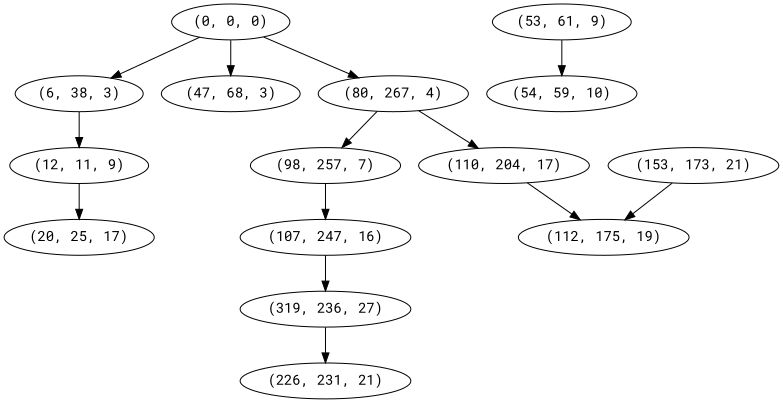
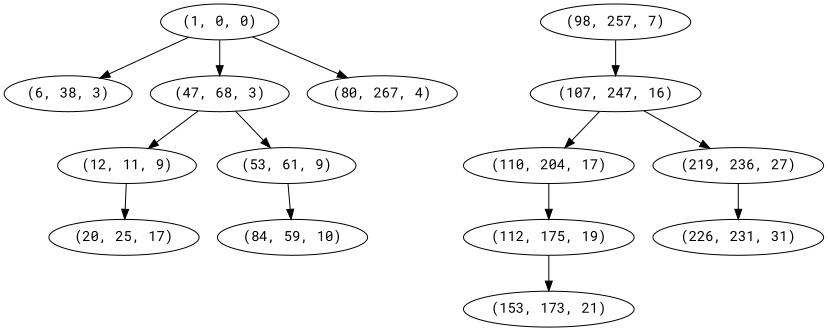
node "(0, 0, 0)": label "(0, 0, 0)" -> "(1, 0, 0)"
node "(54, 59, 10)": label "(54, 59, 10)" -> "(84, 59, 10)"
edge "(6, 38, 3)" -> "(12, 11, 9)": now "(47, 68, 3)" -> "(12, 11, 9)"
edge "(47, 68, 3)" -> "(53, 61, 9)": added
edge "(80, 267, 4)" -> "(98, 257, 7)": removed
edge "(80, 267, 4)" -> "(110, 204, 17)": now "(107, 247, 16)" -> "(110, 204, 17)"
edge "(153, 173, 21)" -> "(112, 175, 19)": reversed
node "(319, 236, 27)": label "(319, 236, 27)" -> "(219, 236, 27)"
node "(226, 231, 21)": label "(226, 231, 21)" -> "(226, 231, 31)"
